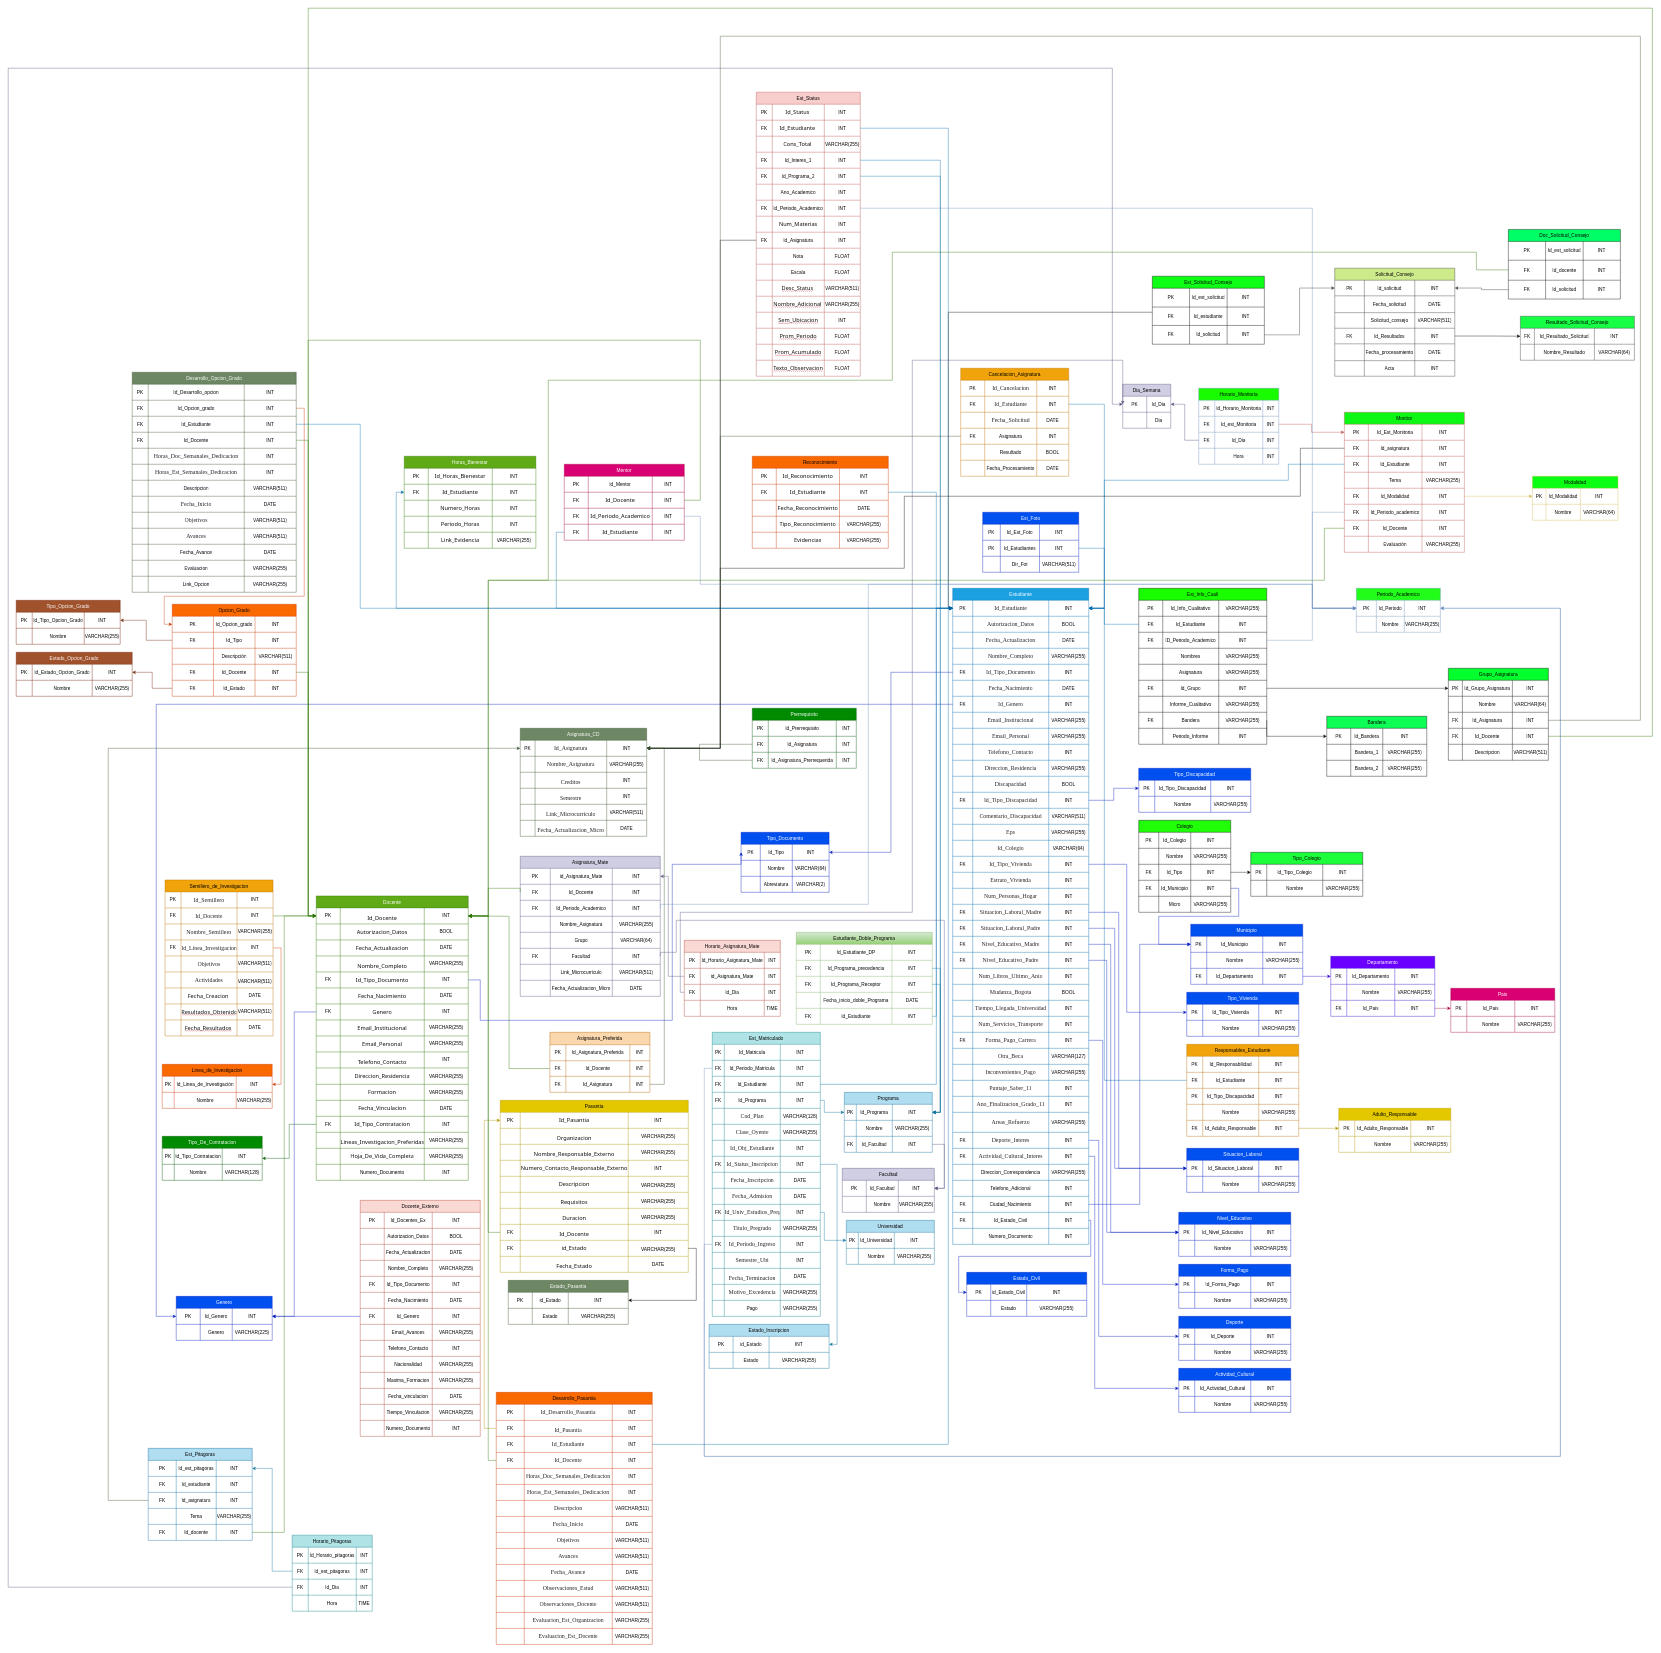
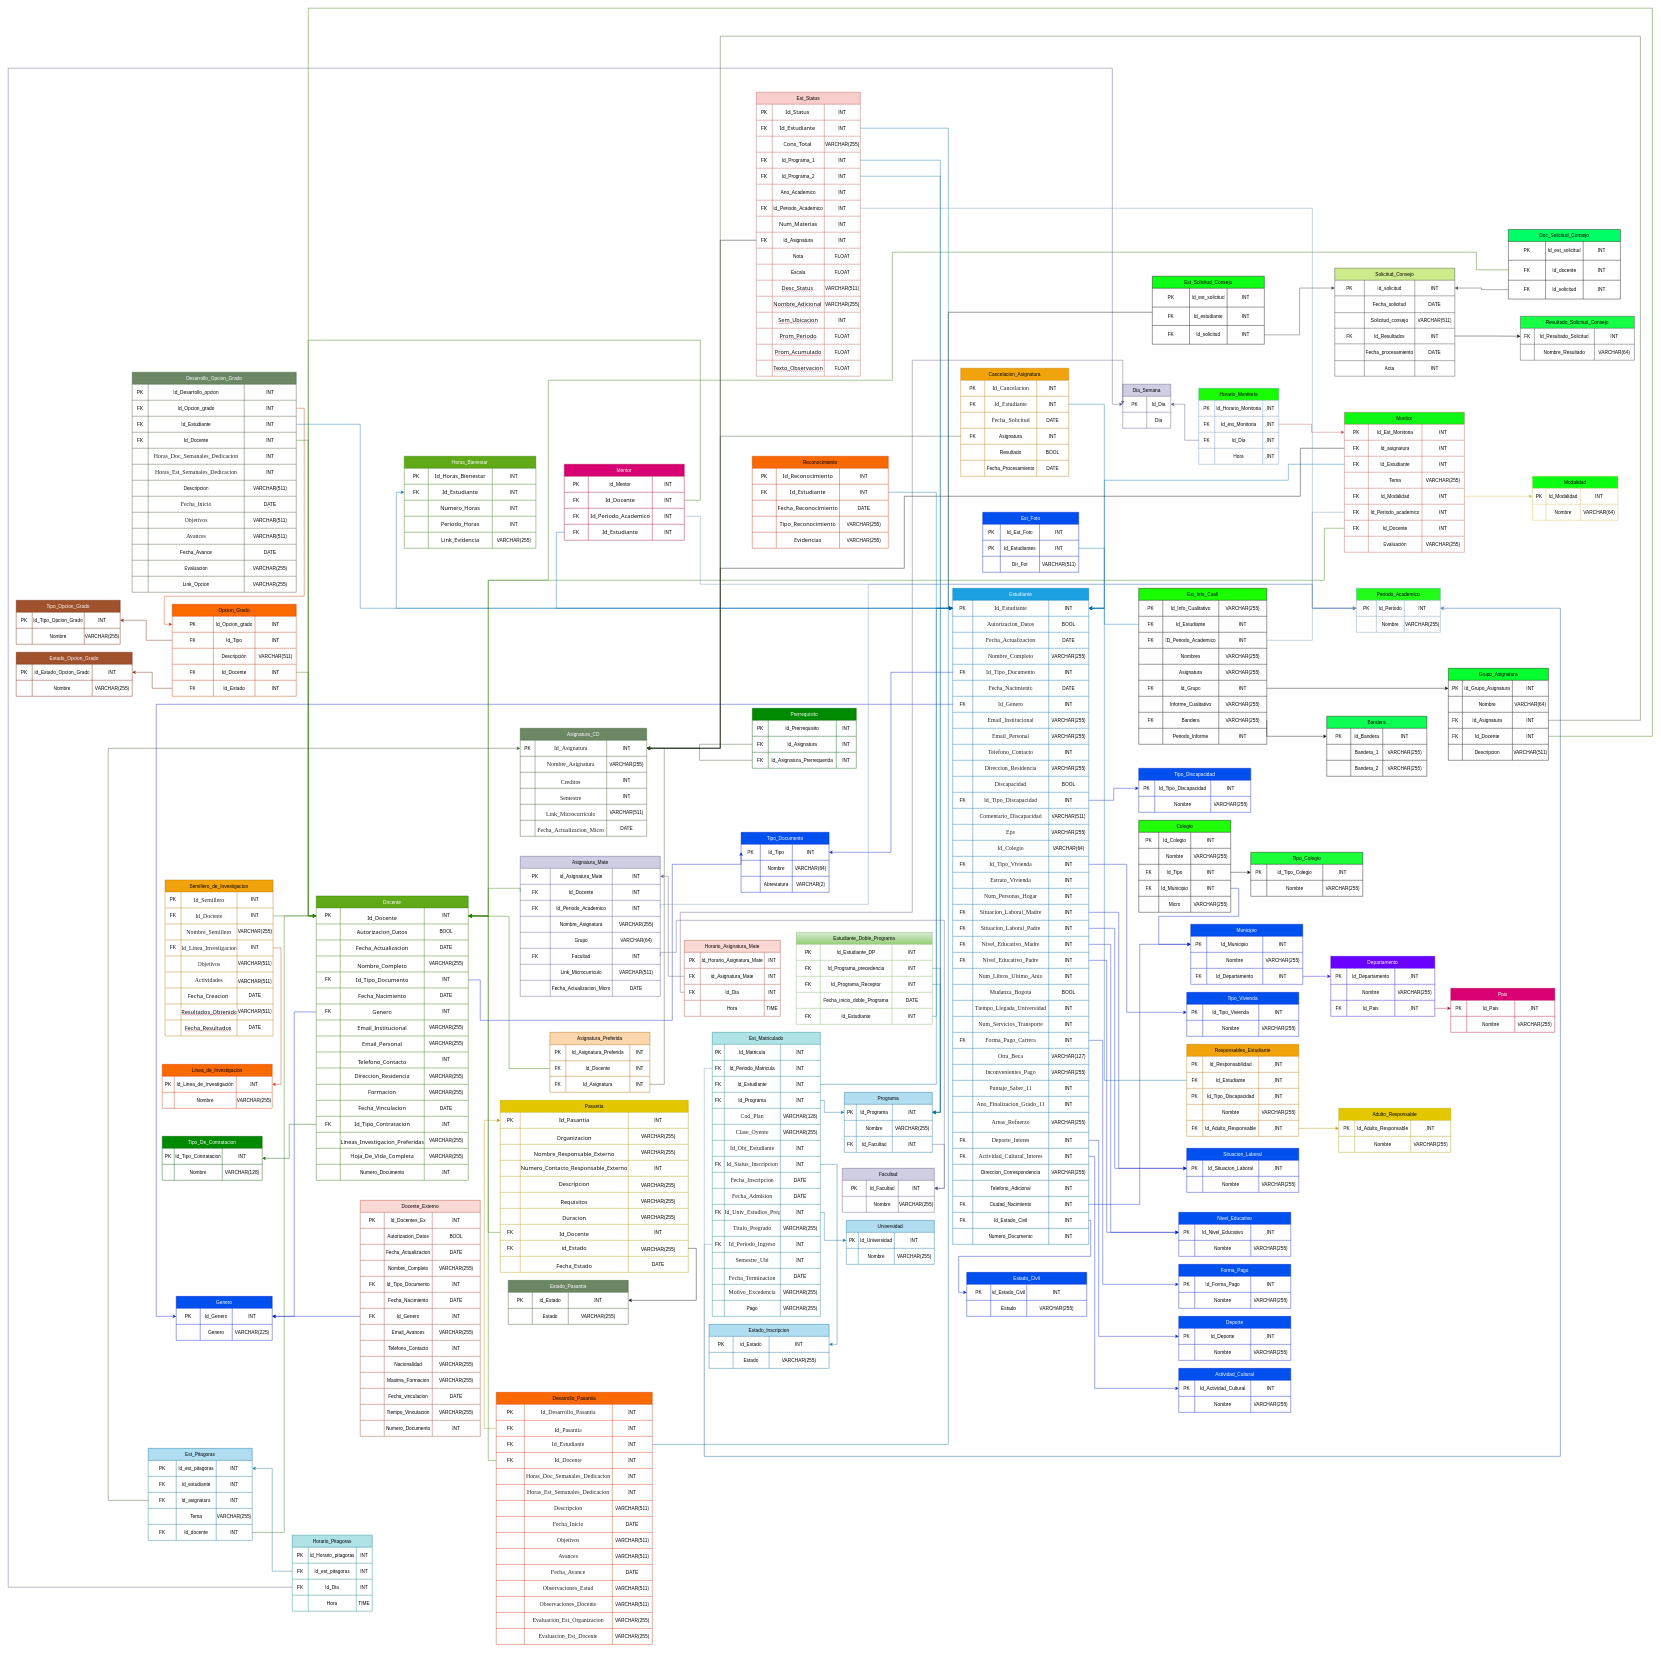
node "Id_Interes_1": label "Id_Interes_1" -> "Id_Programa_1"
